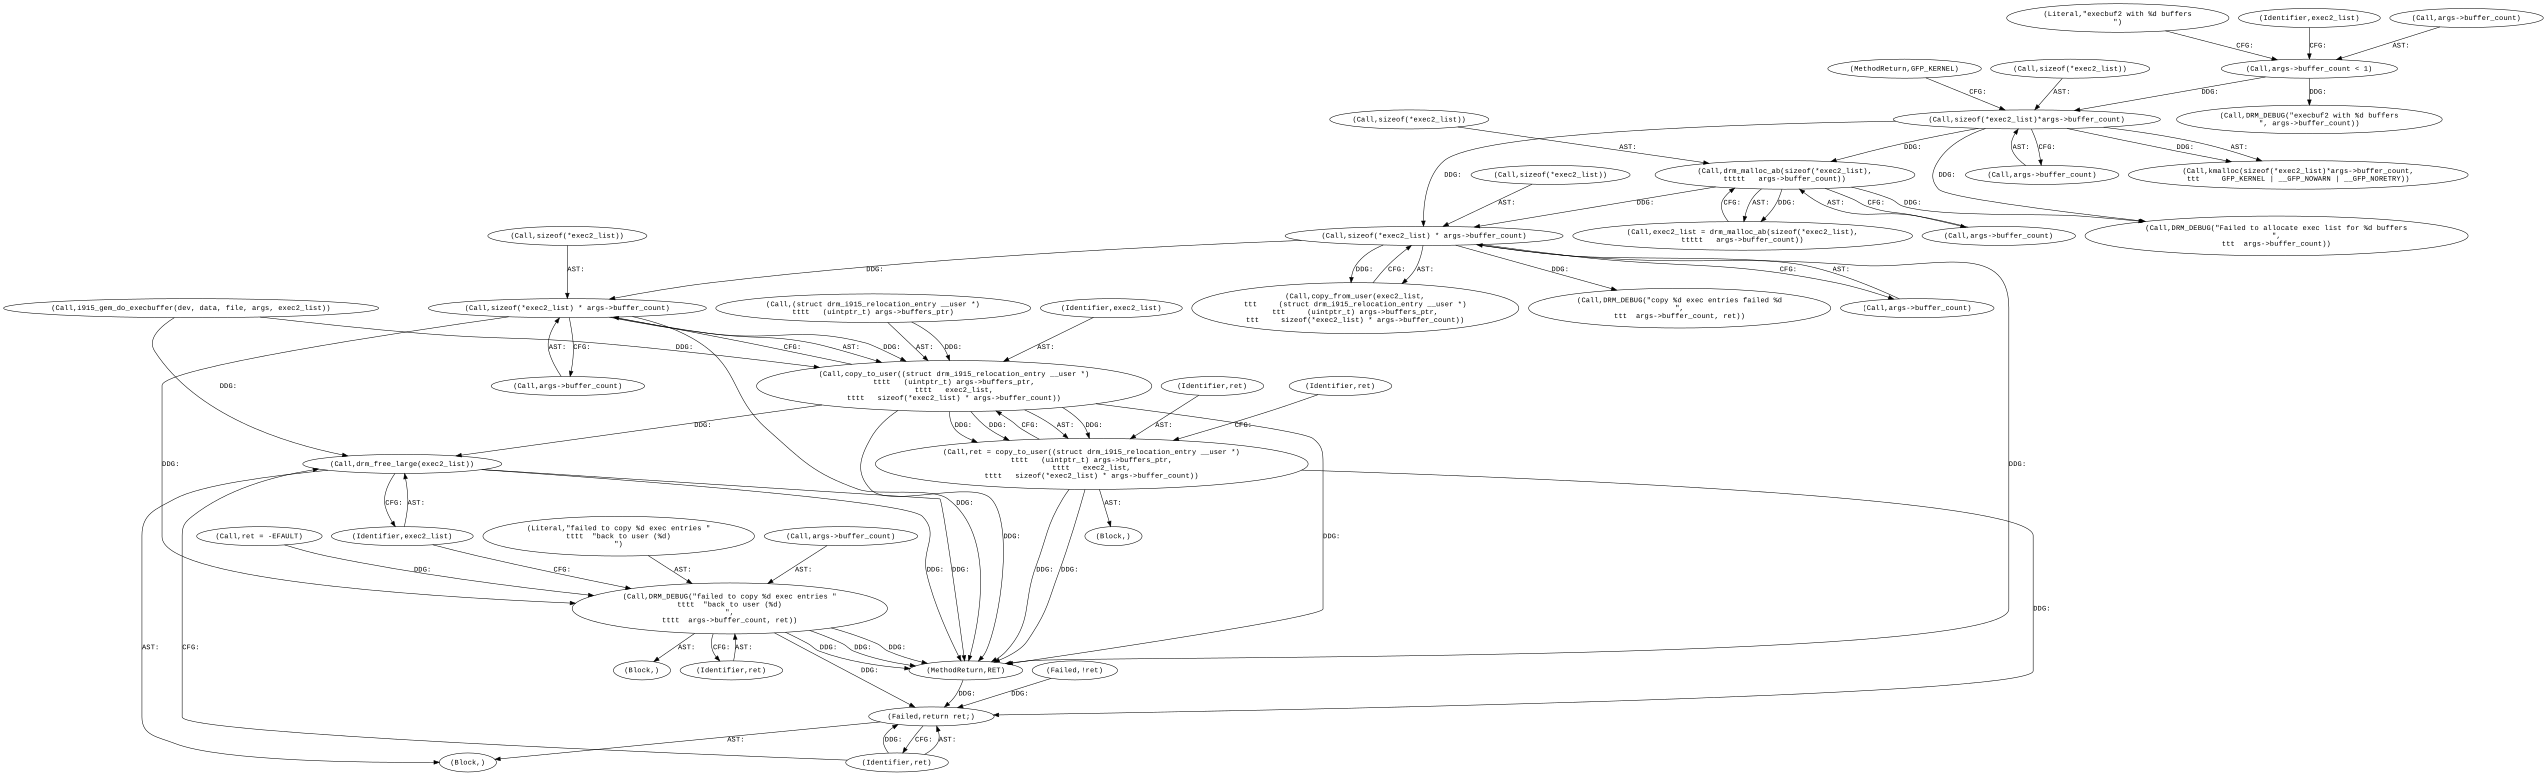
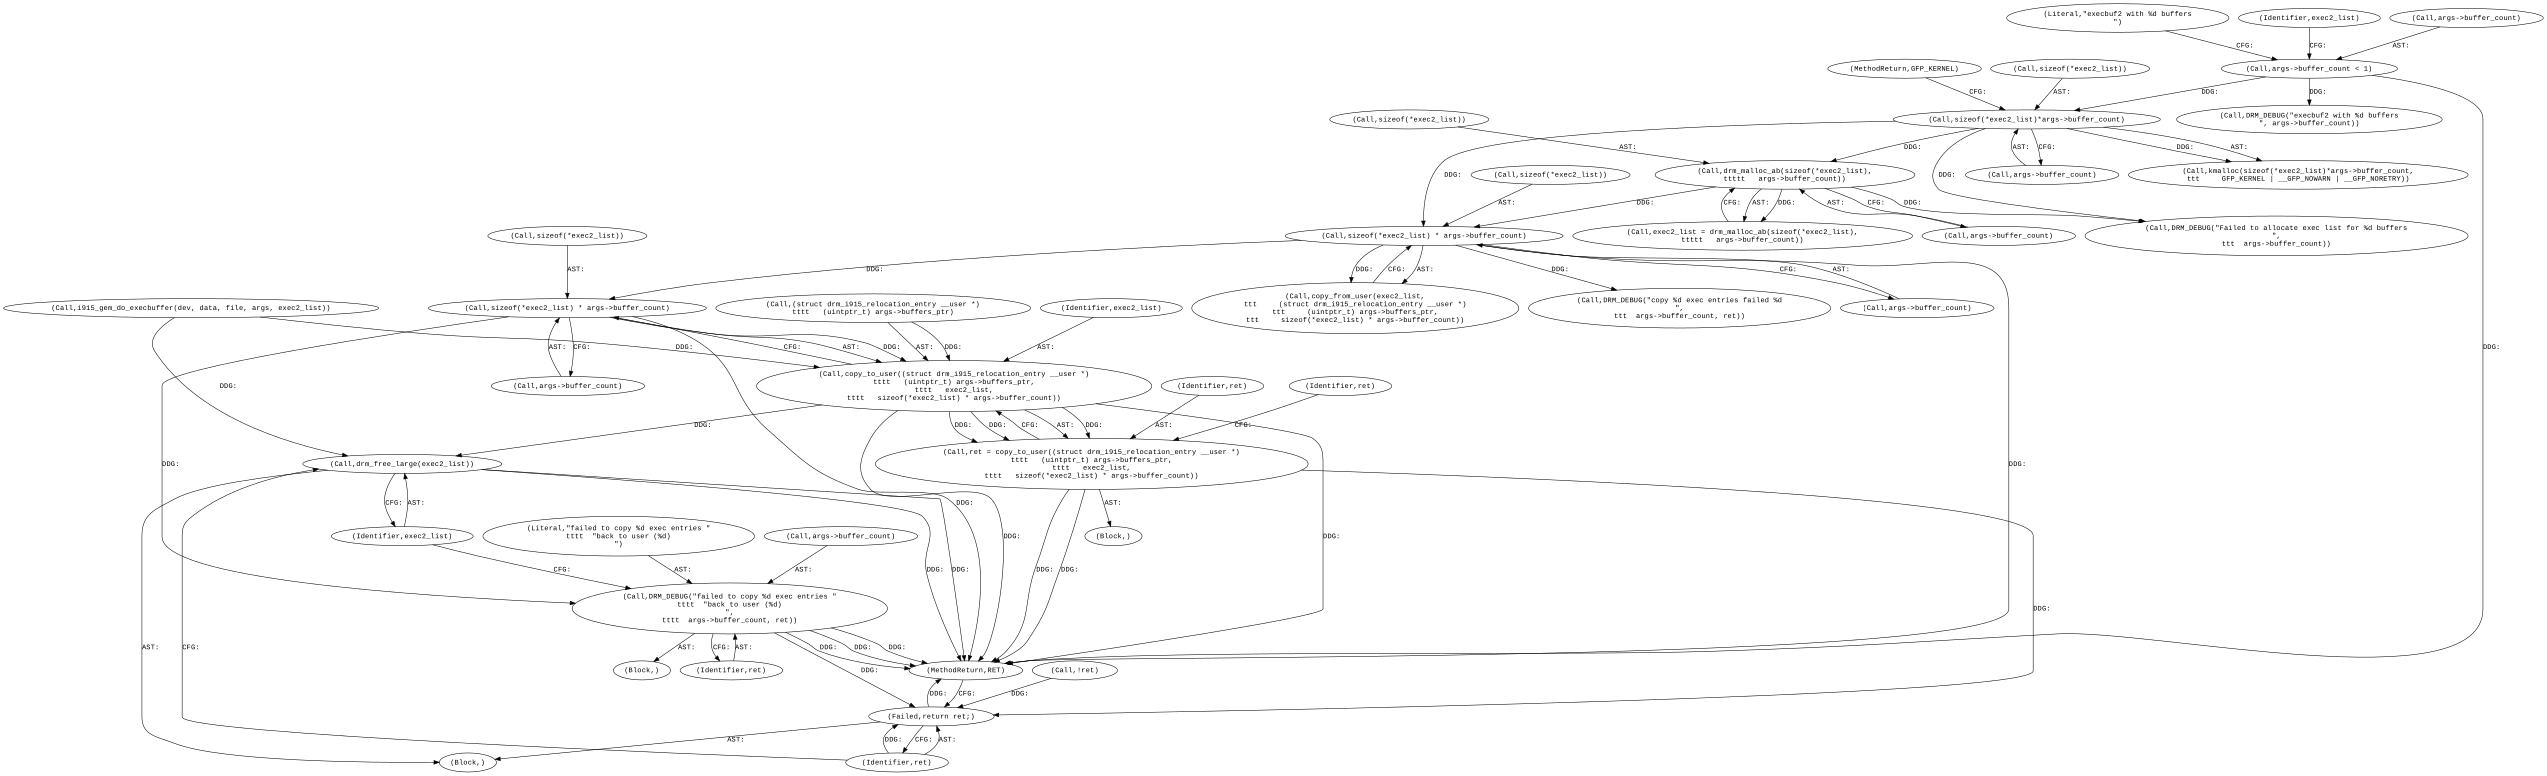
node "(Call,ret = -EFAULT)": removed
edge "(Call,args->buffer_count < 1)" -> "(MethodReturn,RET)": added, label "DDG:"
node "(Failed,!ret)": label "(Failed,!ret)" -> "(Call,!ret)"
edge "(Failed,return ret;)" -> "(MethodReturn,RET)": added, label "DDG:"
edge "(MethodReturn,RET)" -> "(Failed,return ret;)": label "DDG: " -> "CFG: "
